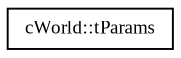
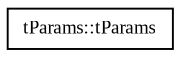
node "cWorld::tParams": label "cWorld::tParams" -> "tParams::tParams"
